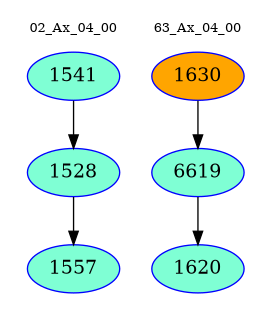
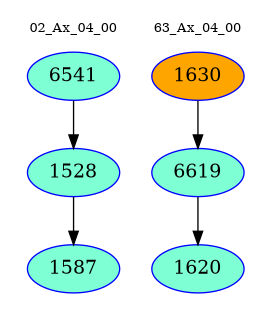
node "1541": label "1541" -> "6541"
node "1557": label "1557" -> "1587"
